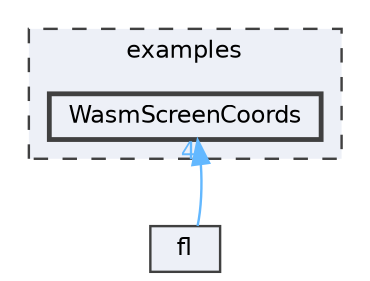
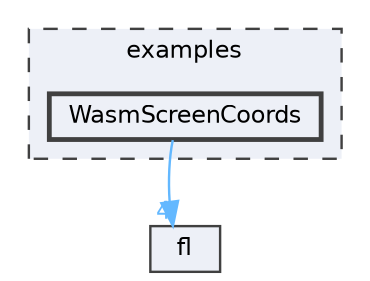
edge "fl" -> "WasmScreenCoords": reversed
